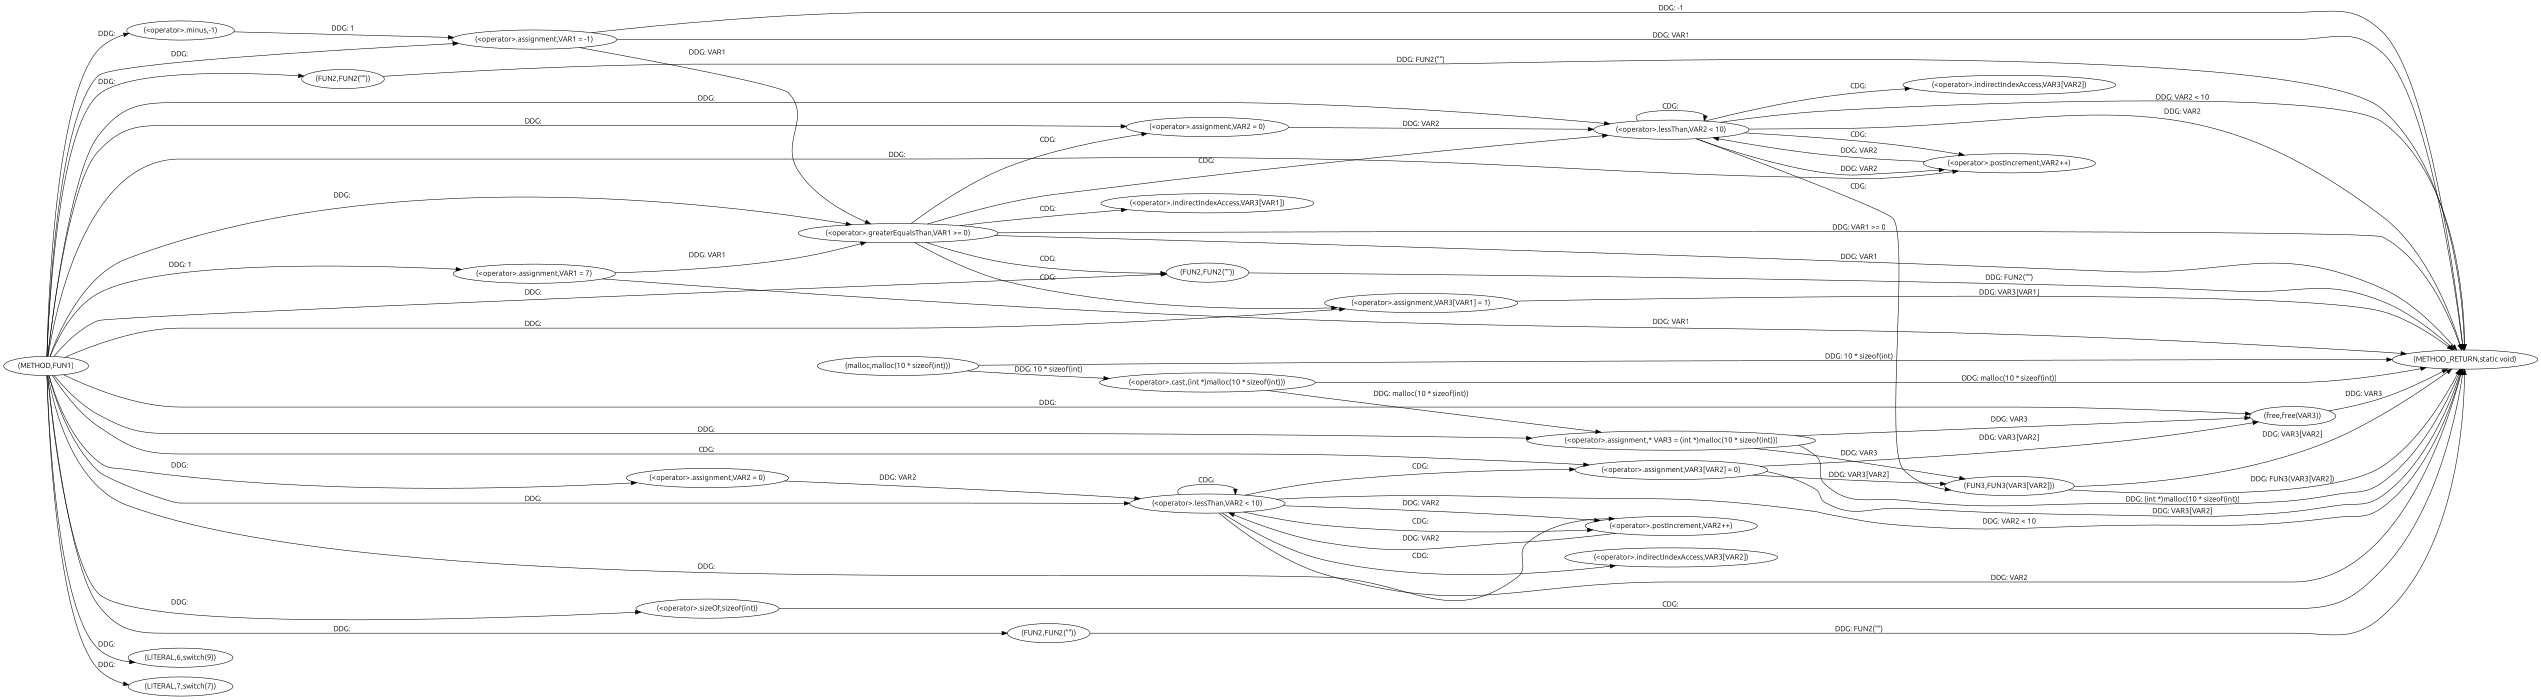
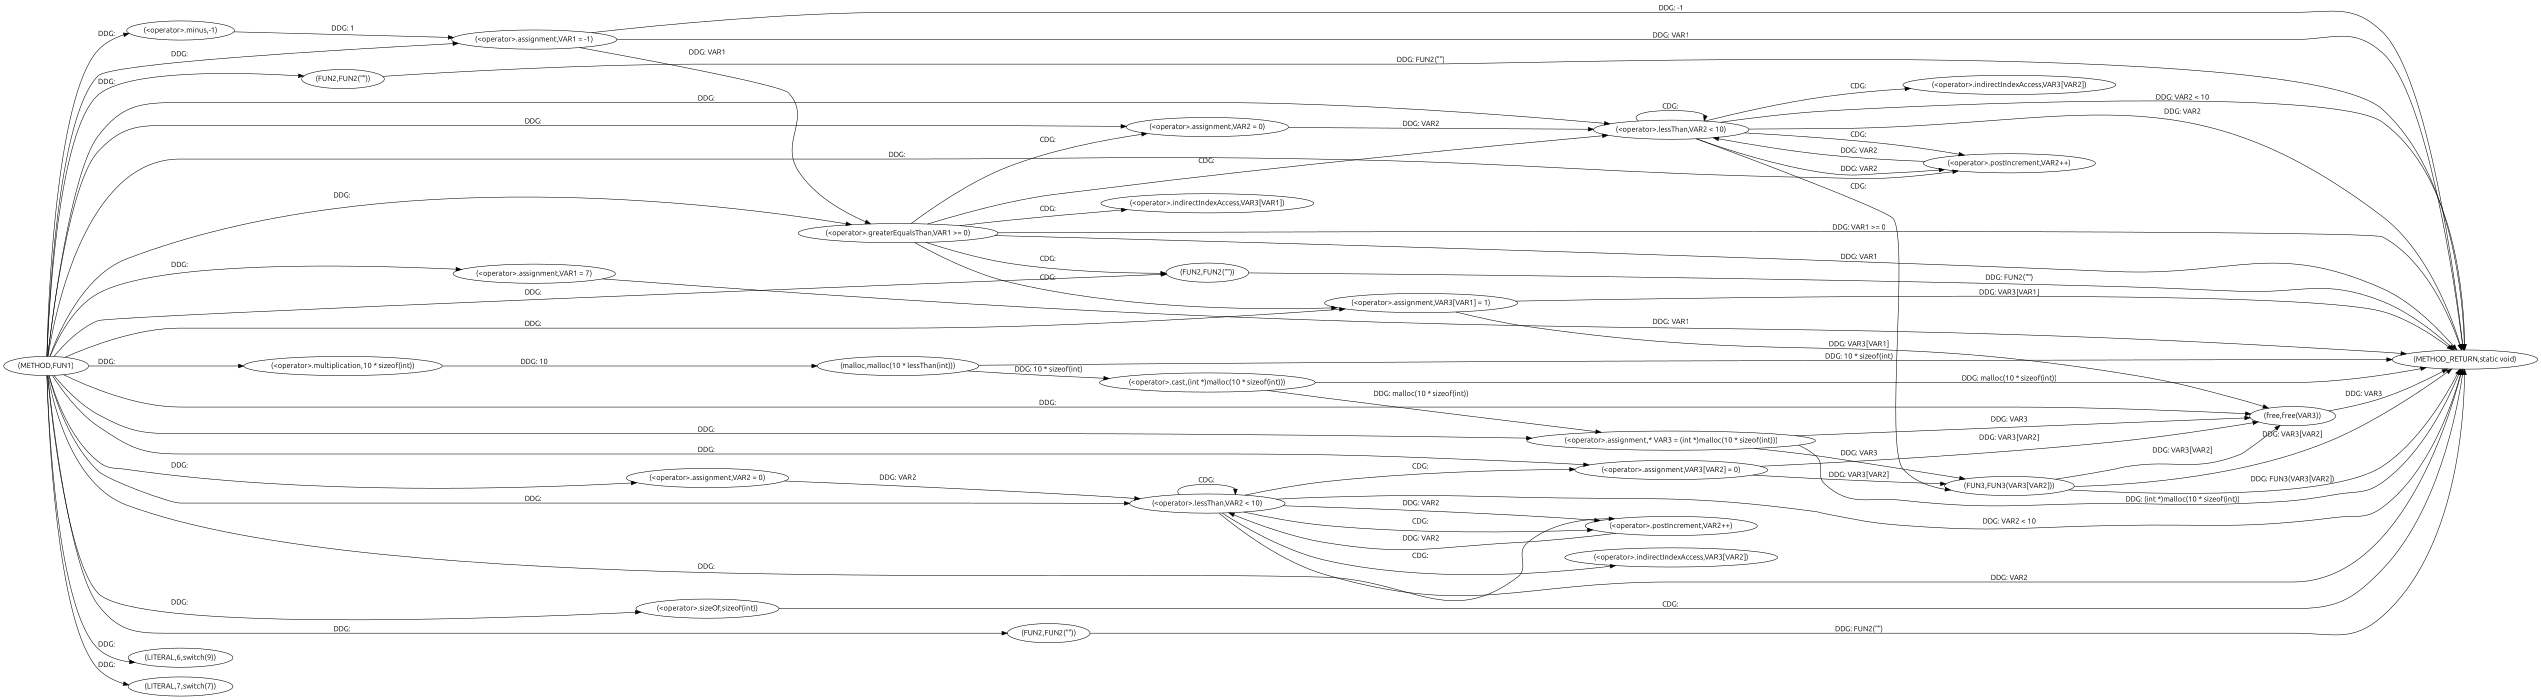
edge "(METHOD,FUN1)" -> "(<operator>.assignment,VAR1 = 7)": label "DDG: 1" -> "DDG: "
edge "(<operator>.assignment,VAR1 = 7)" -> "(<operator>.greaterEqualsThan,VAR1 >= 0)": removed, label "DDG: VAR1"
edge "(<operator>.assignment,VAR3[VAR1] = 1)" -> "(free,free(VAR3))": added, label "DDG: VAR3[VAR1]"
node "(<operator>.multiplication,10 * sizeof(int))": added
node "(malloc,malloc(10 * sizeof(int)))": label "(malloc,malloc(10 * sizeof(int)))" -> "(malloc,malloc(10 * lessThan(int)))"
edge "(METHOD,FUN1)" -> "(<operator>.assignment,VAR3[VAR2] = 0)": label "CDG: " -> "DDG: "
edge "(FUN3,FUN3(VAR3[VAR2]))" -> "(free,free(VAR3))": added, label "DDG: VAR3[VAR2]"
edge "(<operator>.assignment,VAR3[VAR2] = 0)" -> "(METHOD_RETURN,static void)": removed, label "DDG: VAR3[VAR2]"
